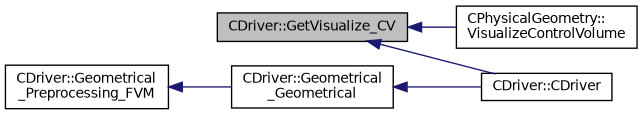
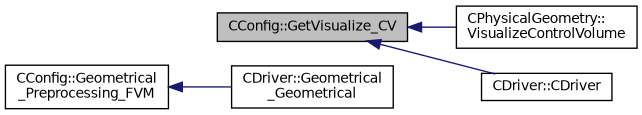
node "CDriver::GetVisualize_CV": label "CDriver::GetVisualize_CV" -> "CConfig::GetVisualize_CV"
node "CDriver::Geometrical _Preprocessing_FVM": label "CDriver::Geometrical _Preprocessing_FVM" -> "CConfig::Geometrical _Preprocessing_FVM"
edge "CDriver::CDriver" -> "CDriver::Geometrical _Geometrical": removed
